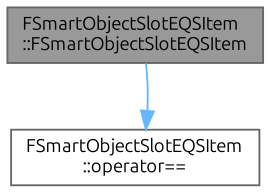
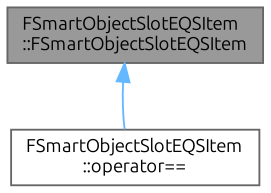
edge "FSmartObjectSlotEQSItem ::FSmartObjectSlotEQSItem" -> "FSmartObjectSlotEQSItem ::operator==": reversed
